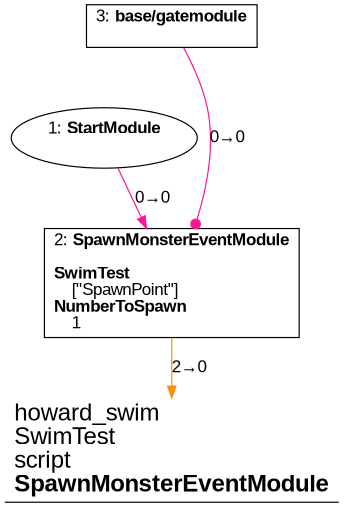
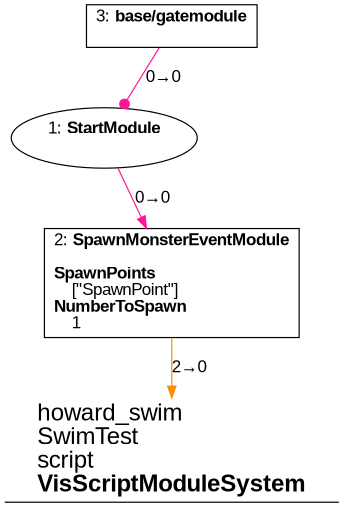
edge "3:" -> "2:": now "3:" -> "1:"
node "2:": text "SwimTest" -> "SpawnPoints"
node "howard_swim": text "SpawnMonsterEventModule" -> "VisScriptModuleSystem"
